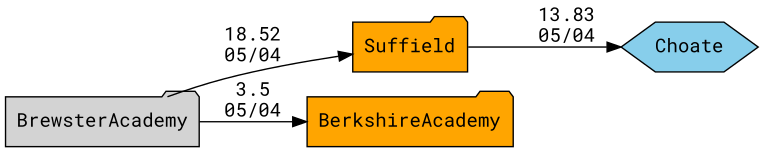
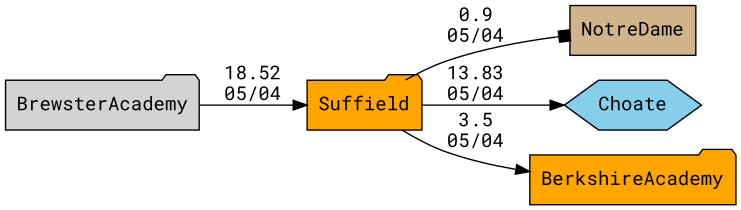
node "NotreDame": added
edge "BrewsterAcademy" -> "BerkshireAcademy": now "Suffield" -> "BerkshireAcademy"
